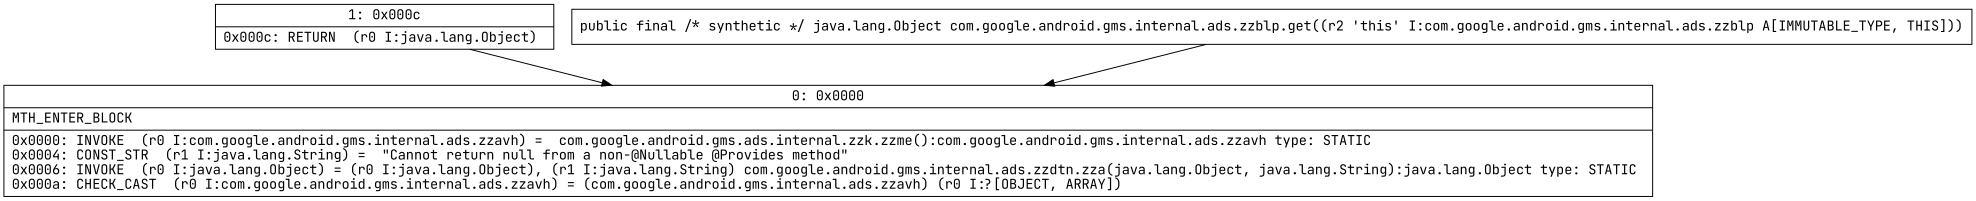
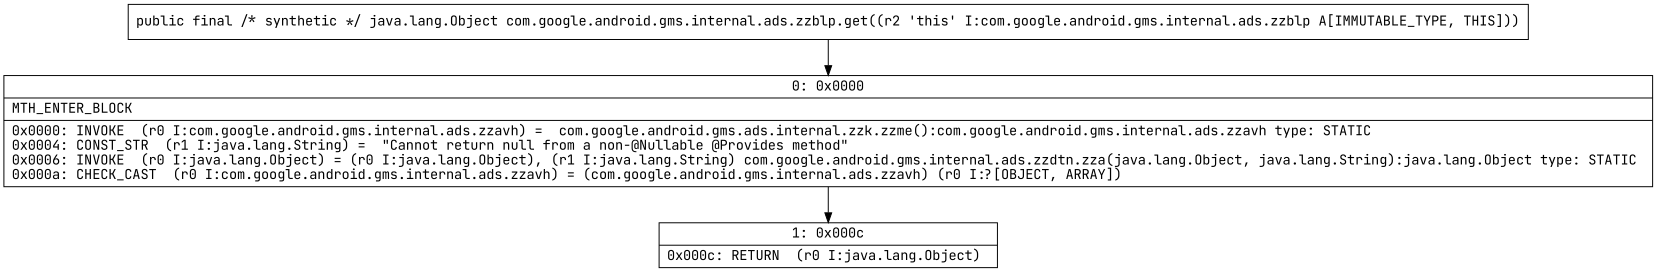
edge "1: 0x000c" -> "0: 0x0000": reversed
